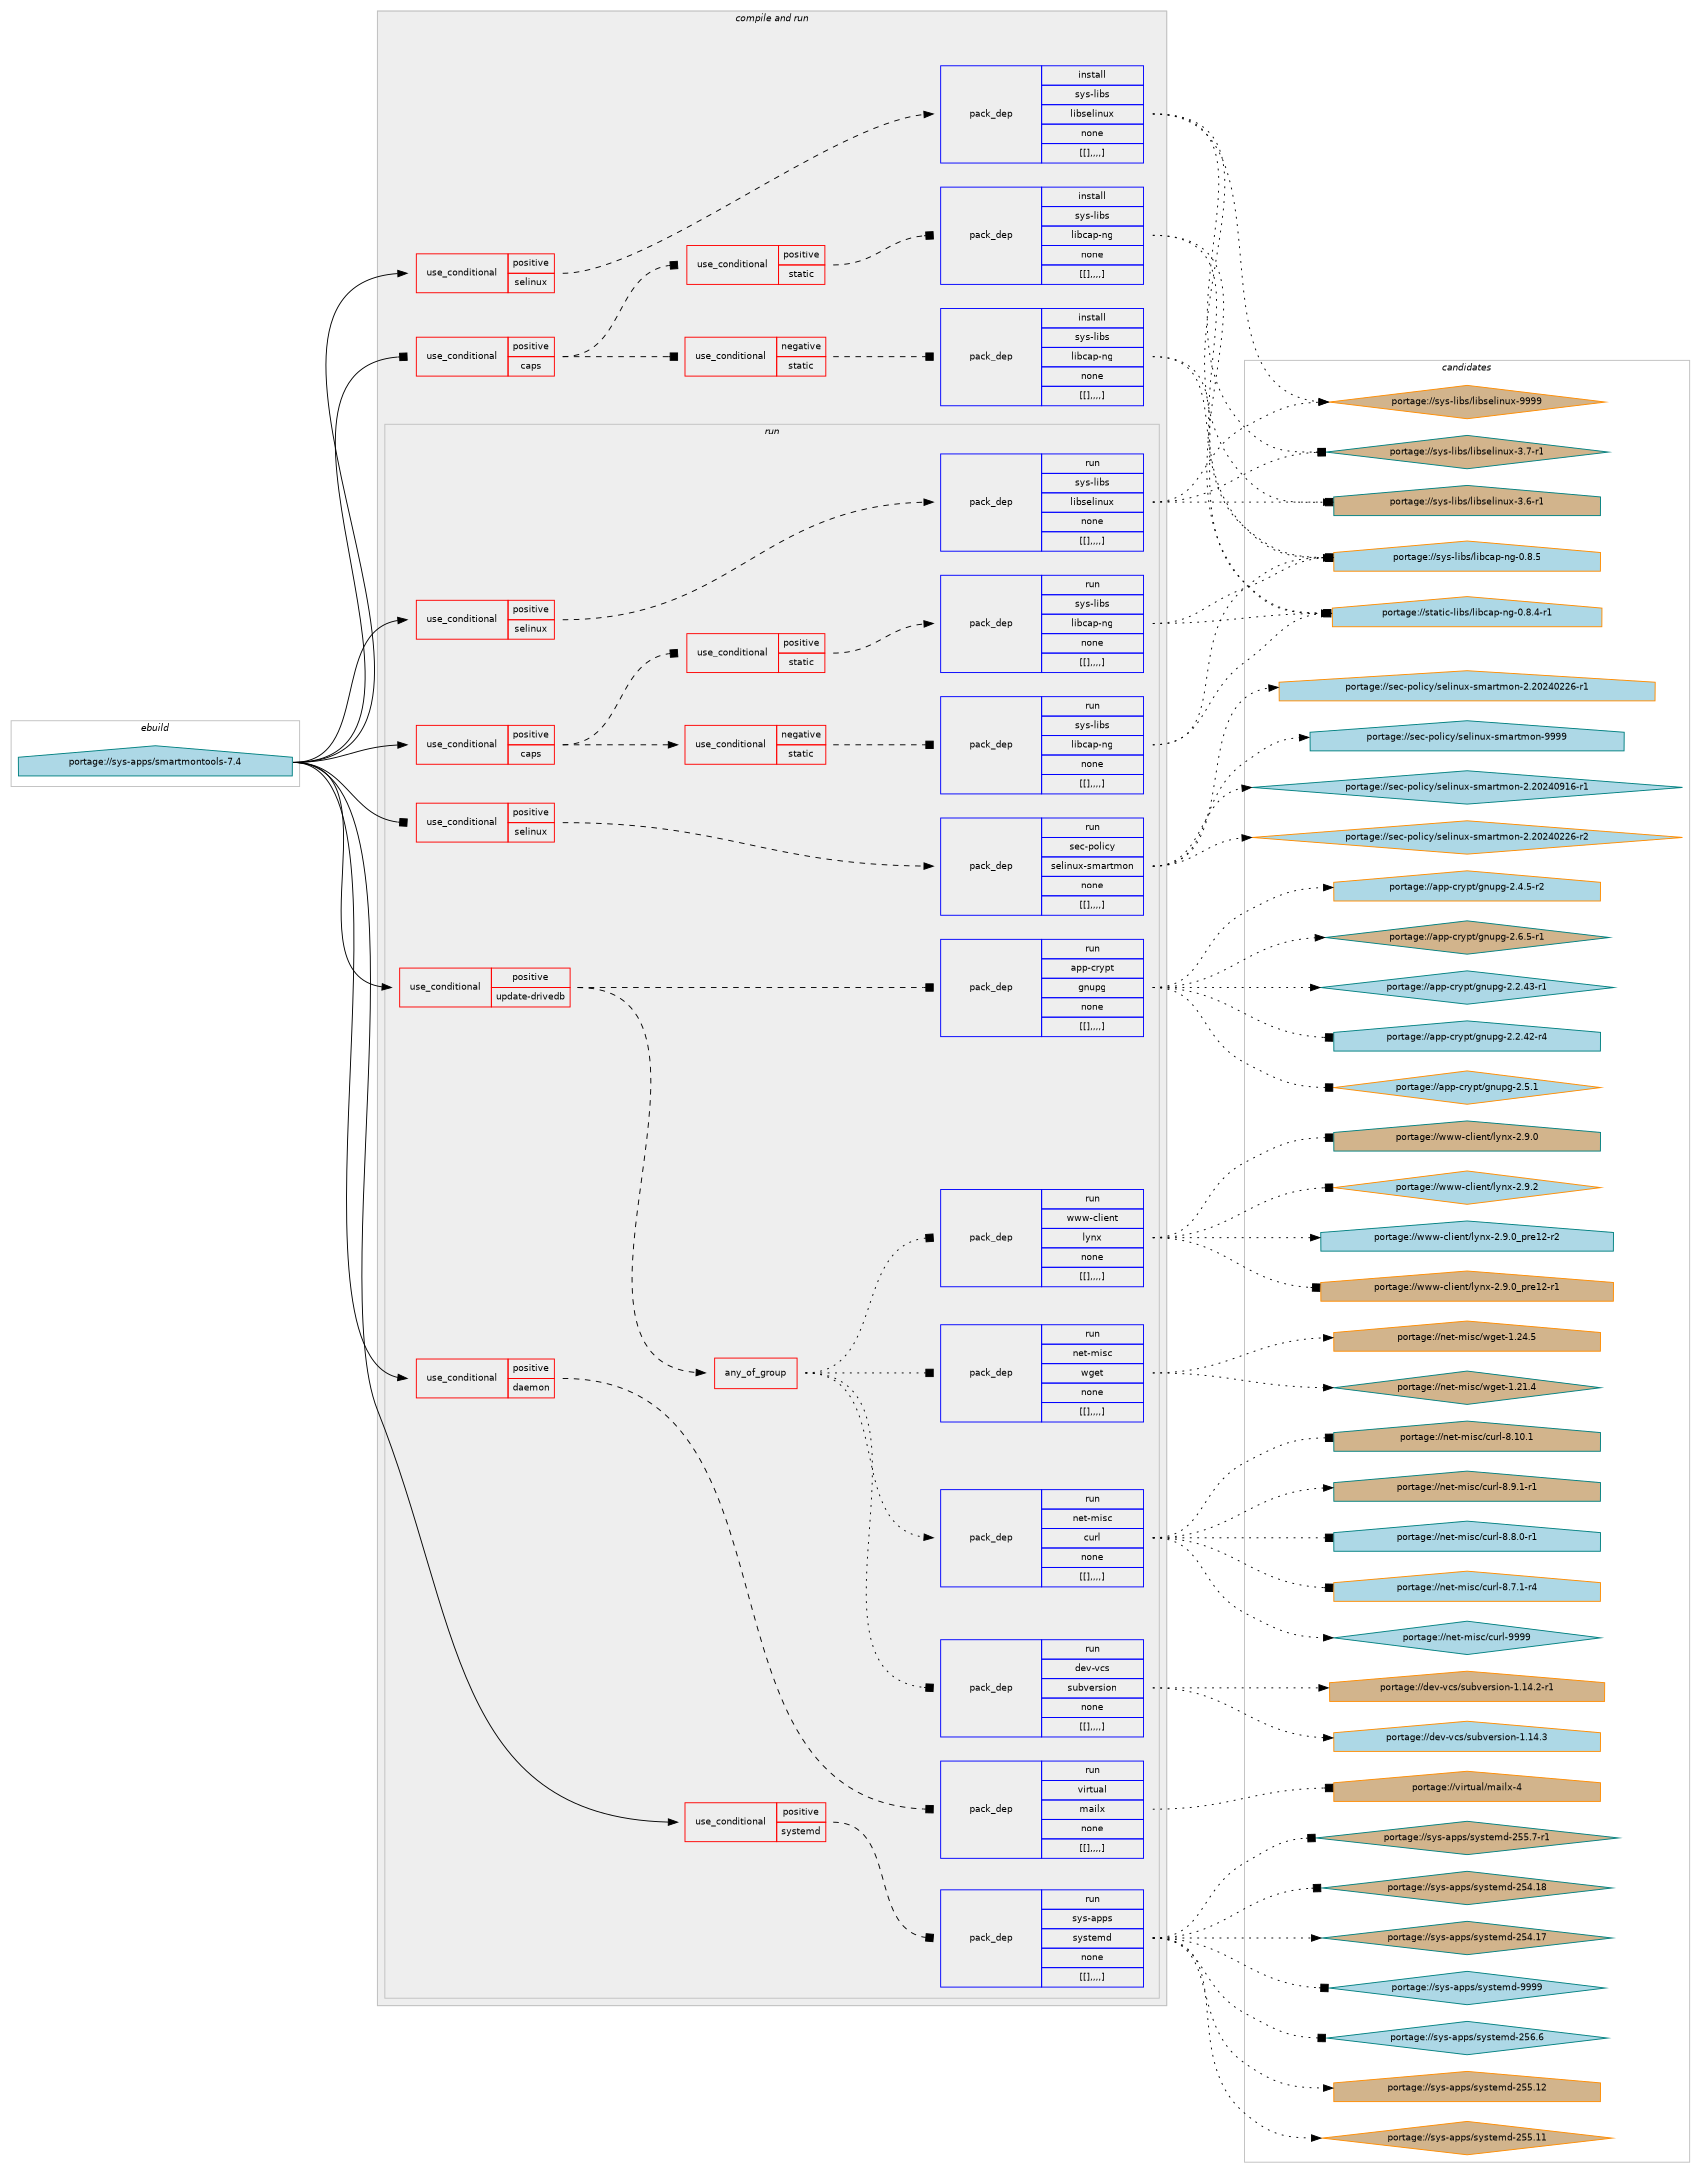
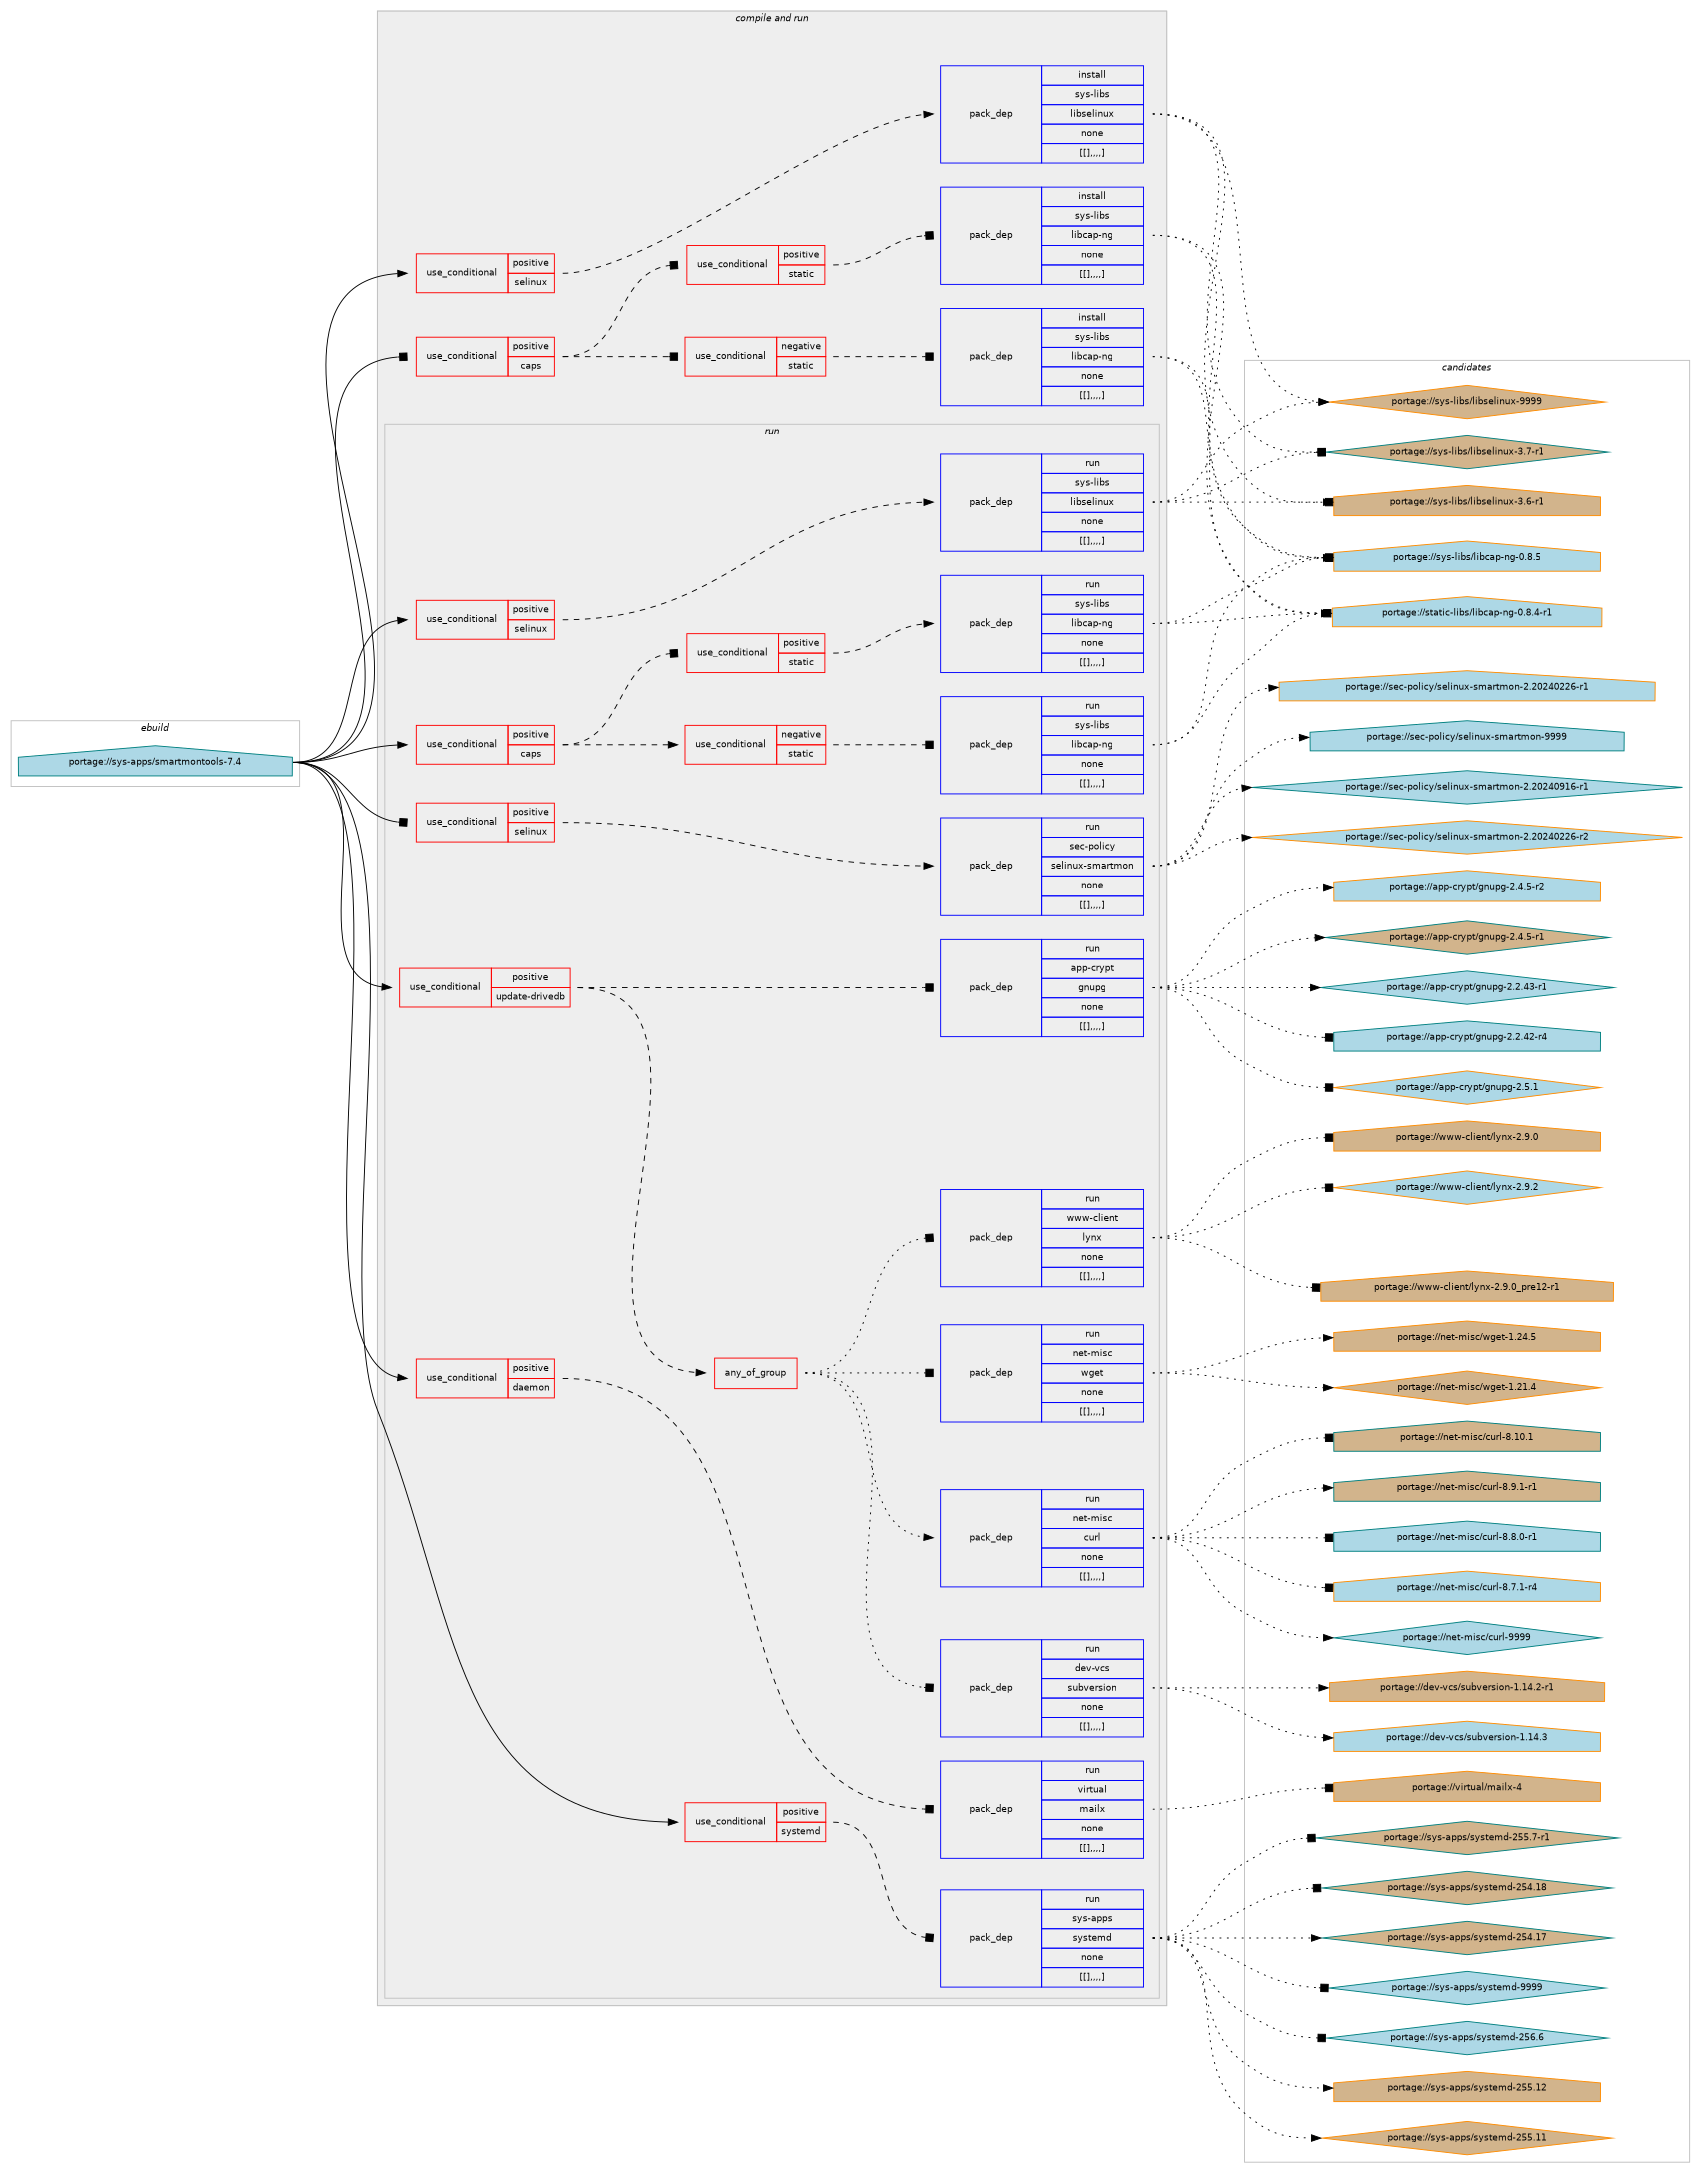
node "portage://sys-libs/libselinux-3.6-r1": color teal -> darkorange
node "portage://app-crypt/gnupg-2.6.5-r1": label "portage://app-crypt/gnupg-2.6.5-r1" -> "portage://app-crypt/gnupg-2.4.5-r1"
node "portage://www-client/lynx-2.9.0": color teal -> darkorange
node "portage://www-client/lynx-2.9.0_pre12-r2": removed
node "portage://net-misc/wget-1.21.4": color teal -> darkorange
